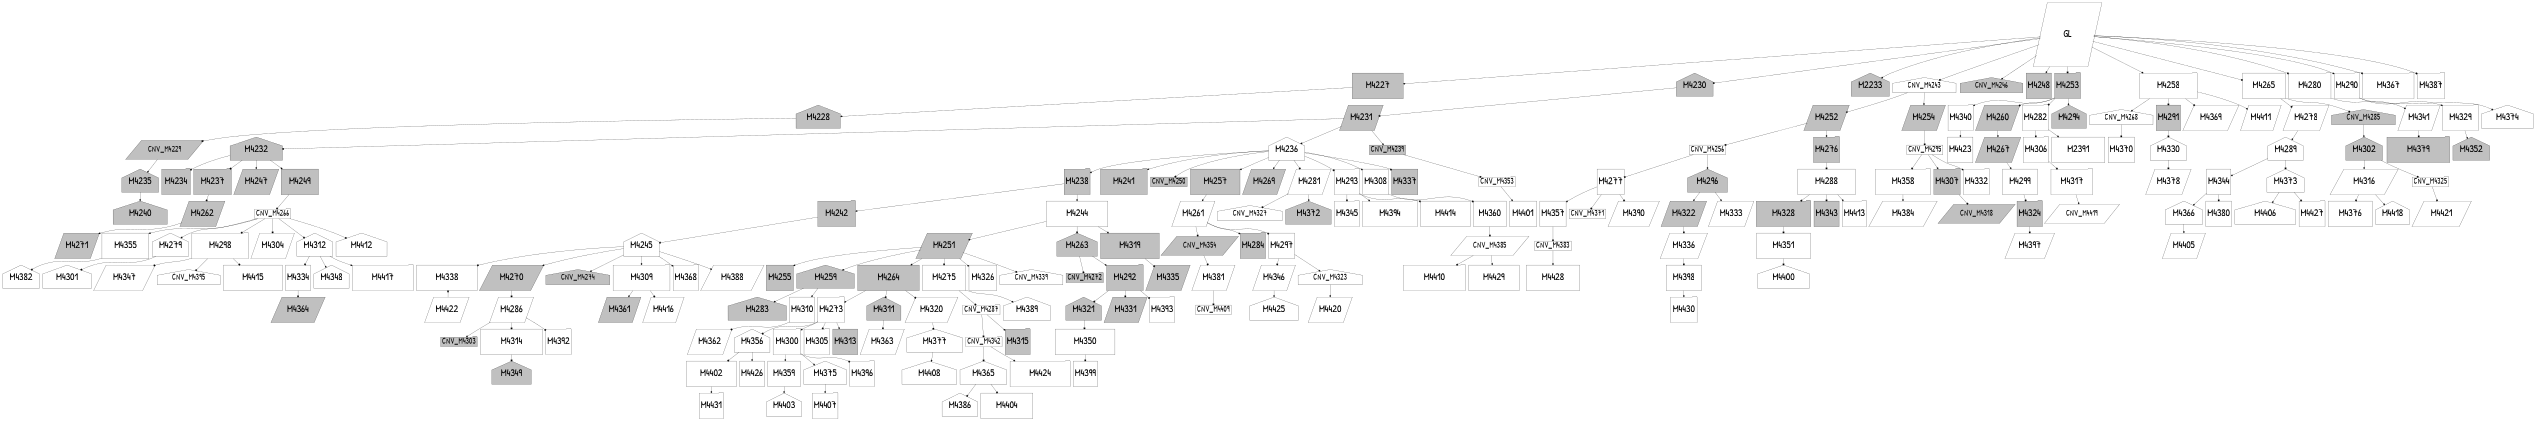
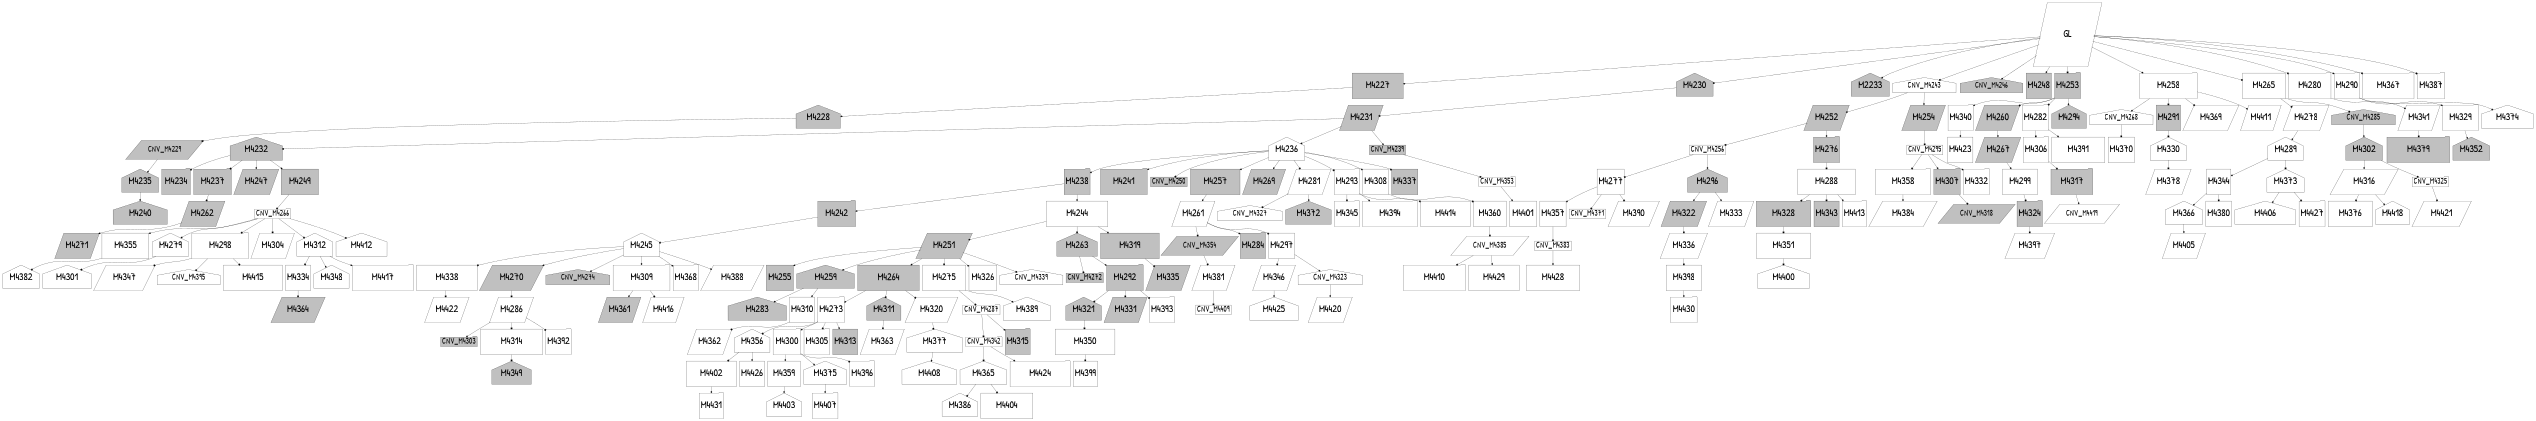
node "M2391": label "M2391" -> "M4391"
node "M4317": fillcolor white -> grey
edge "M4422" -> "M4338": reversed
